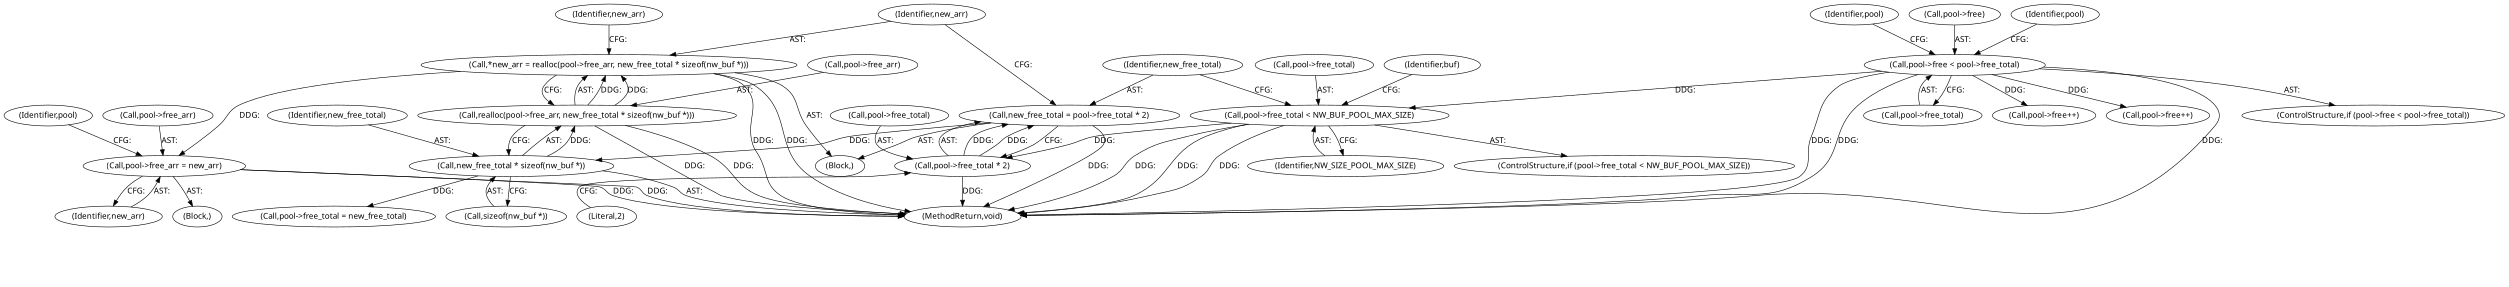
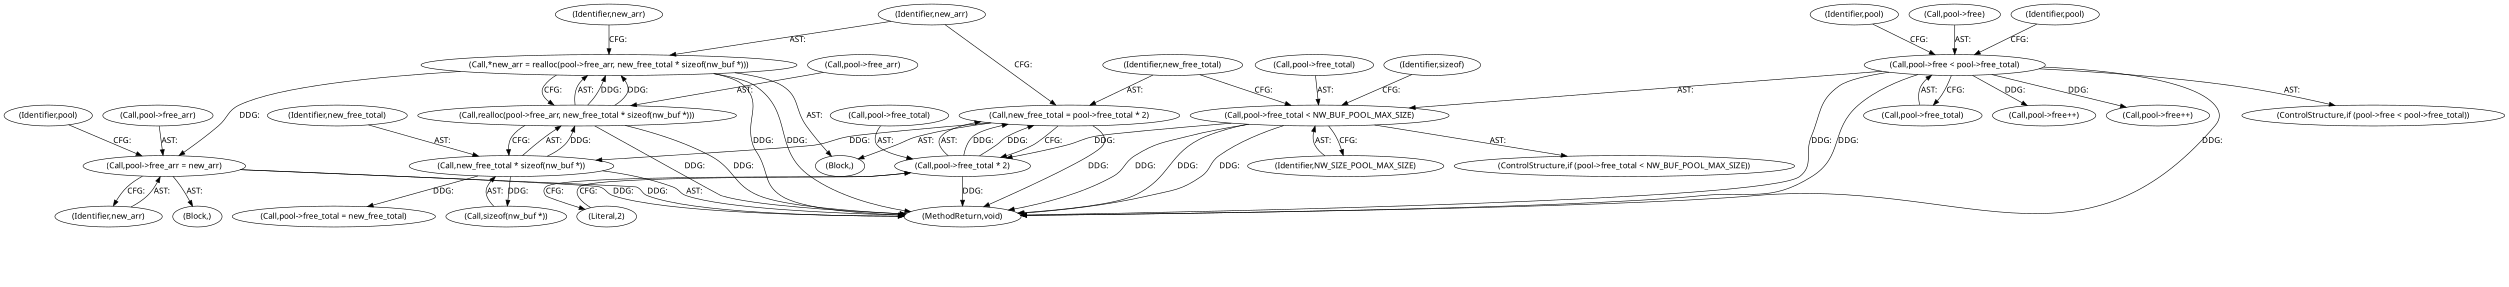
node "(Identifier,buf)": label "(Identifier,buf)" -> "(Identifier,sizeof)"
edge "(Call,pool->free < pool->free_total)" -> "(Call,pool->free_total < NW_BUF_POOL_MAX_SIZE)": label "DDG: " -> "AST: "
edge "(Call,pool->free_total * 2)" -> "(Literal,2)": added, label "CFG:"
edge "(Call,new_free_total * sizeof(nw_buf *))" -> "(Call,sizeof(nw_buf *))": label "CFG: " -> "DDG: "
